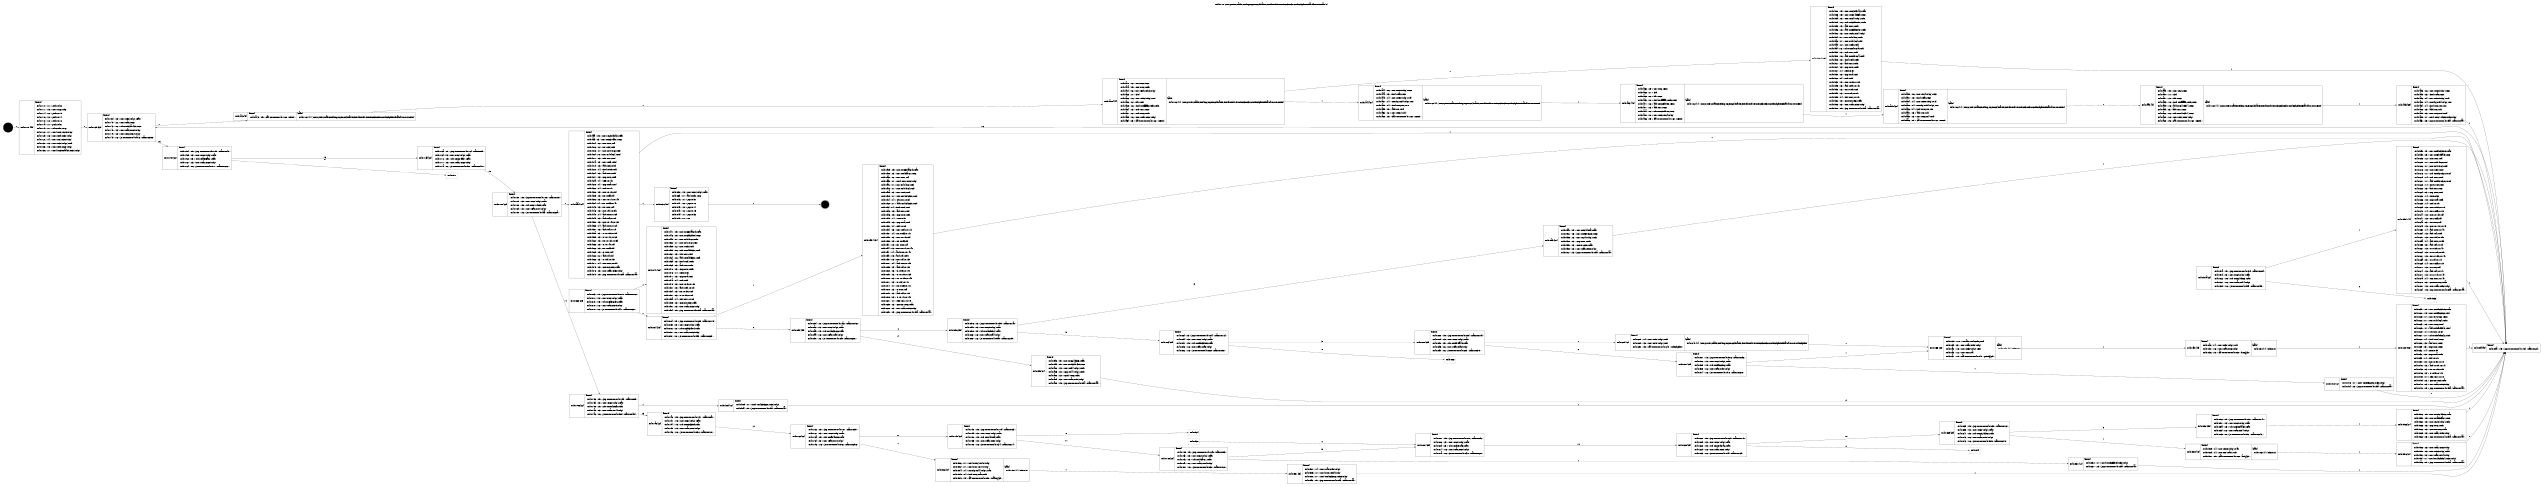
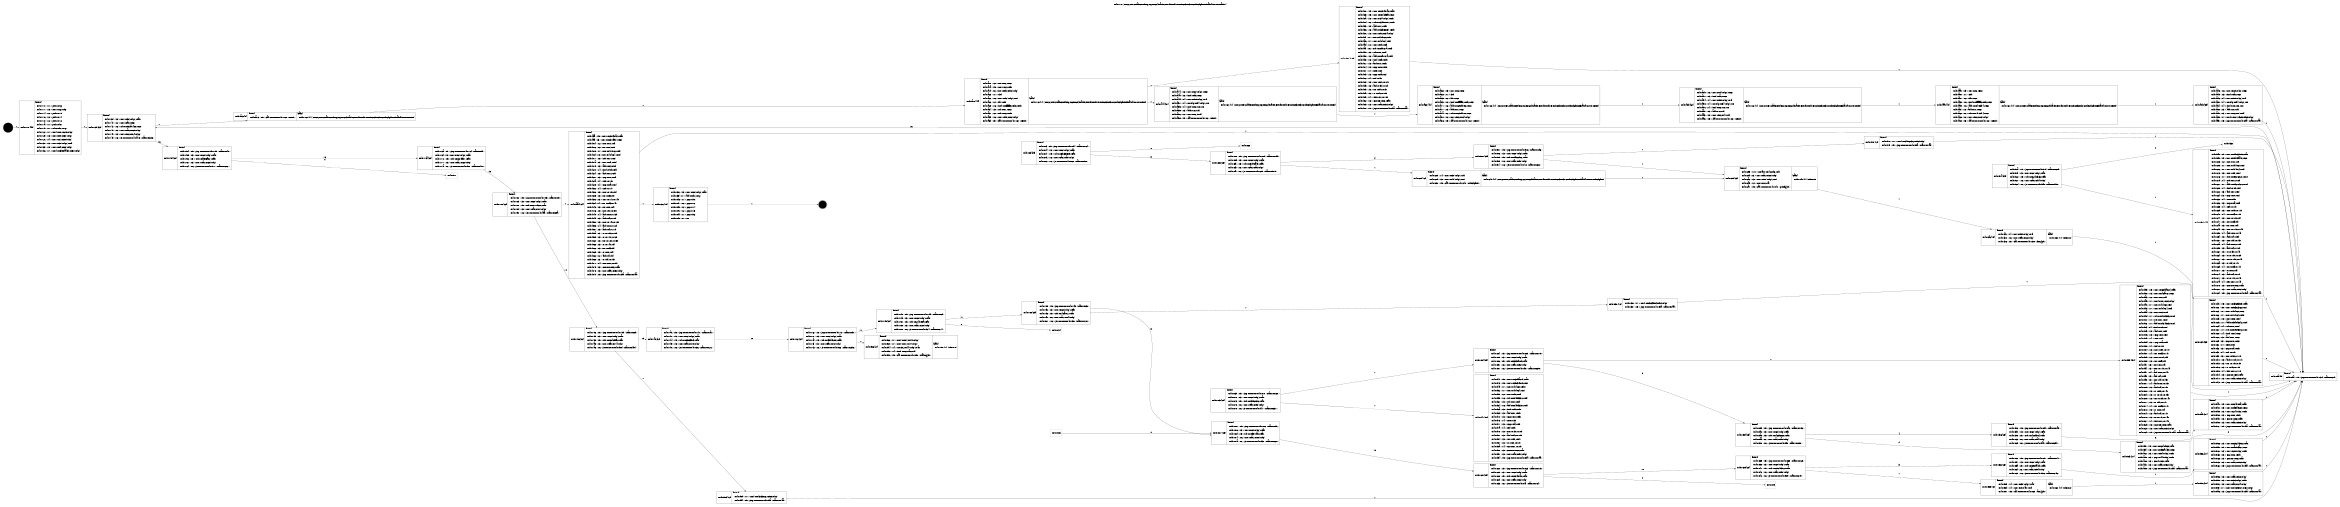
edge "0x4018b6 [25]" -> "0x4018cf [25]": removed, label "3"
node "0x4019e1 [23]": removed
